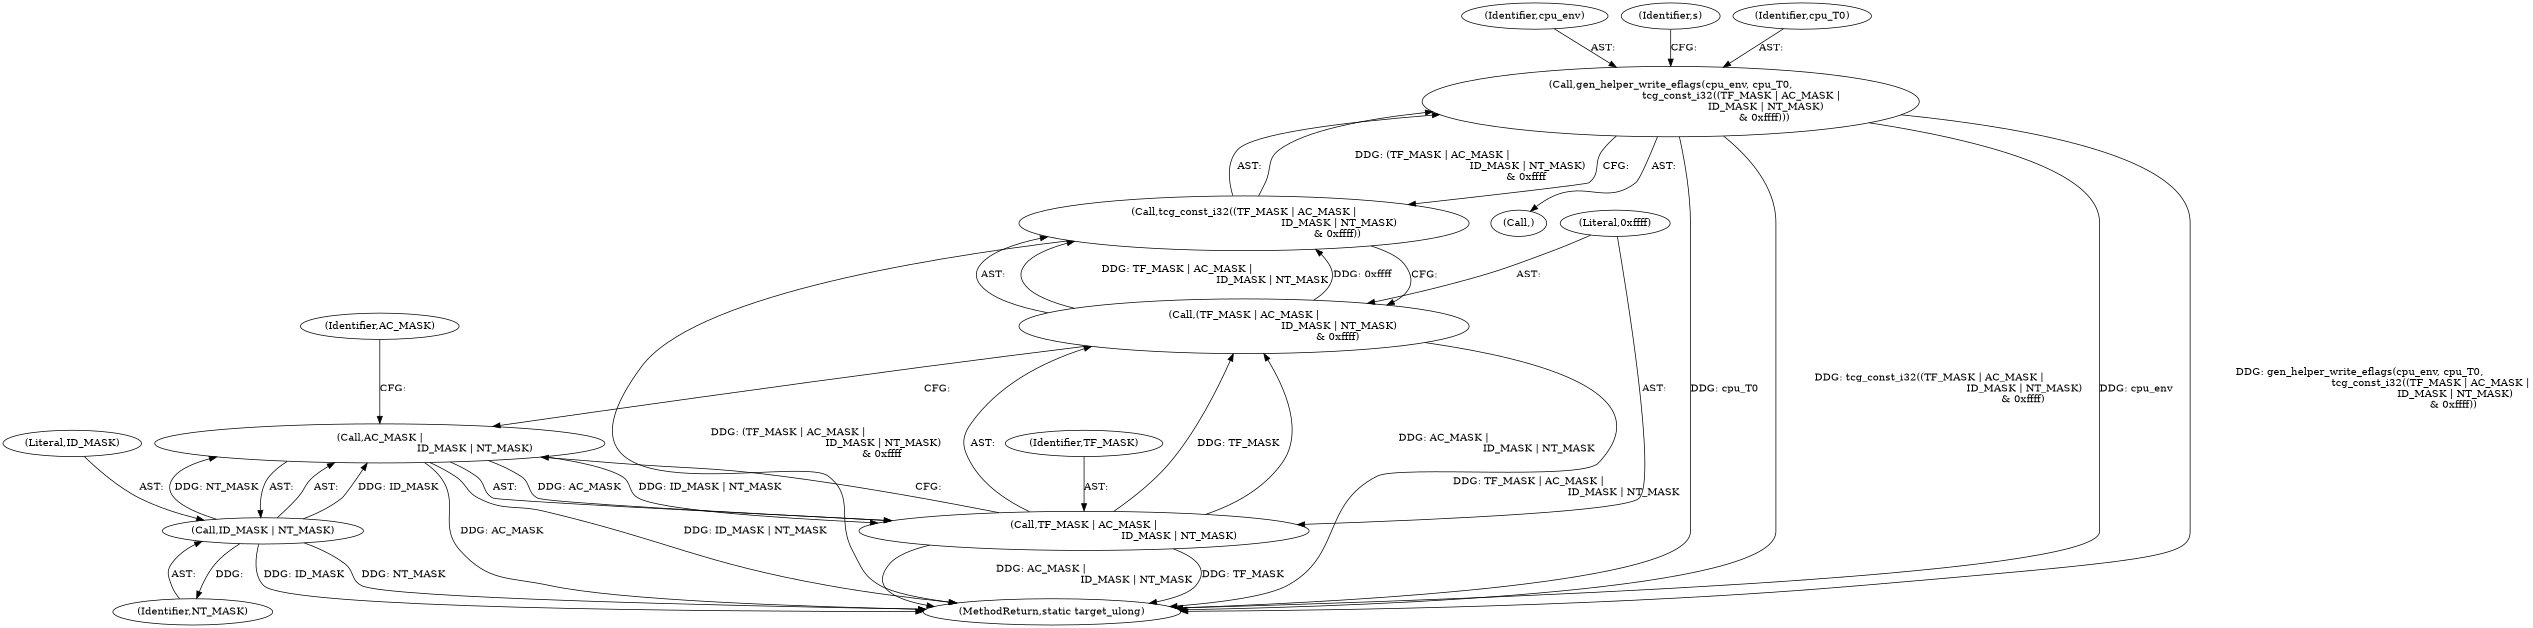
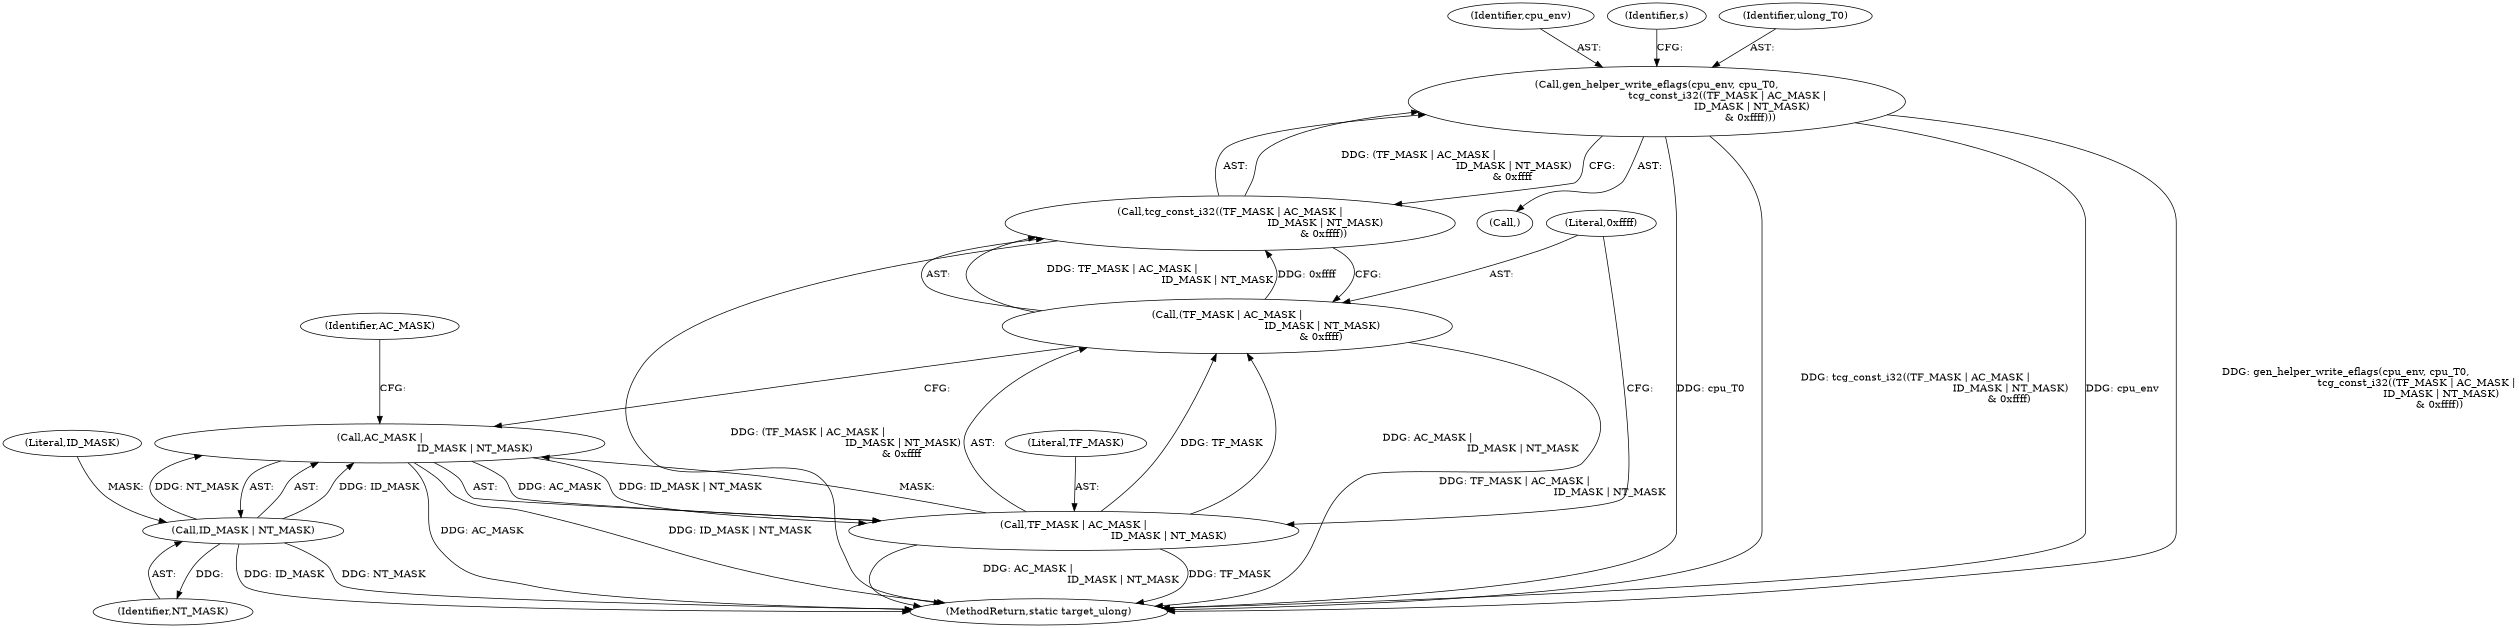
node "(Identifier,cpu_T0)": label "(Identifier,cpu_T0)" -> "(Identifier,ulong_T0)"
edge "(Literal,0xffff)" -> "(Call,TF_MASK | AC_MASK | ID_MASK | NT_MASK)": label "AST: " -> "CFG: "
node "(Identifier,TF_MASK)": label "(Identifier,TF_MASK)" -> "(Literal,TF_MASK)"
edge "(Literal,ID_MASK)" -> "(Call,ID_MASK | NT_MASK)": label "AST: " -> "MASK: "
edge "(Call,TF_MASK | AC_MASK | ID_MASK | NT_MASK)" -> "(Call,AC_MASK | ID_MASK | NT_MASK)": label "CFG: " -> "MASK: "
